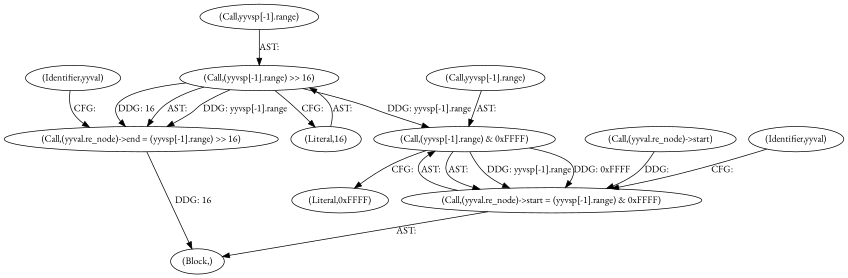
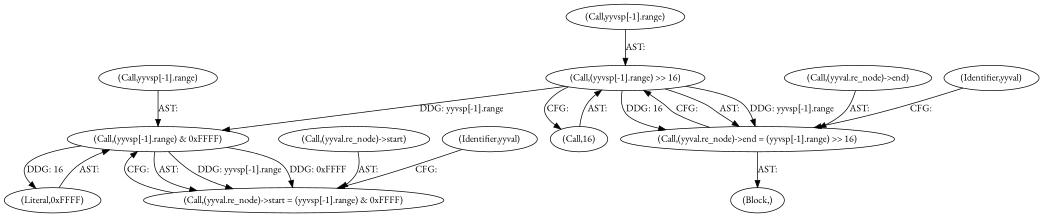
node "(Call,(yyval.re_node)->end)": added
edge "(Call,(yyval.re_node)->end = (yyvsp[-1].range) >> 16)" -> "(Call,(yyvsp[-1].range) >> 16)": added, label "CFG:"
node "(Literal,16)": label "(Literal,16)" -> "(Call,16)"
edge "(Literal,0xFFFF)" -> "(Call,(yyvsp[-1].range) & 0xFFFF)": added, label "AST:"
edge "(Call,(yyvsp[-1].range) & 0xFFFF)" -> "(Literal,0xFFFF)": label "CFG: " -> "DDG: 16"
edge "(Call,(yyval.re_node)->start = (yyvsp[-1].range) & 0xFFFF)" -> "(Call,(yyvsp[-1].range) & 0xFFFF)": label "AST: " -> "CFG: "
edge "(Call,(yyval.re_node)->start)" -> "(Call,(yyval.re_node)->start = (yyvsp[-1].range) & 0xFFFF)": label "DDG: " -> "AST: "
edge "(Call,(yyval.re_node)->end = (yyvsp[-1].range) >> 16)" -> "(Block,)": label "DDG: 16" -> "AST: "
edge "(Call,(yyval.re_node)->start = (yyvsp[-1].range) & 0xFFFF)" -> "(Block,)": removed, label "AST:"
